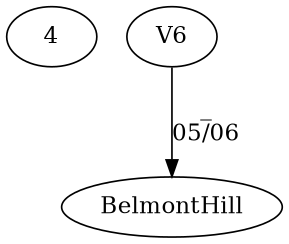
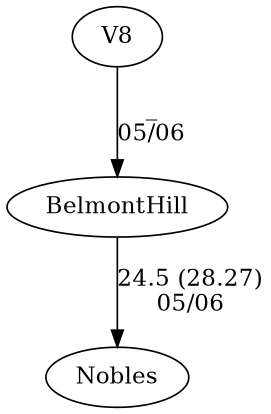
node "4": removed
node "V6": label "V6" -> "V8"
node "Nobles": added
